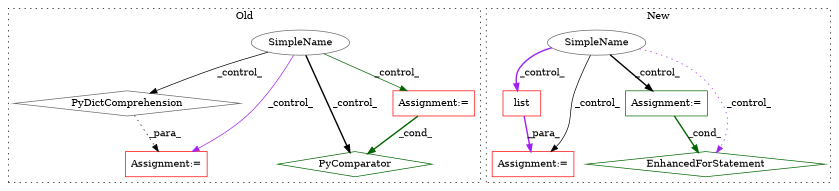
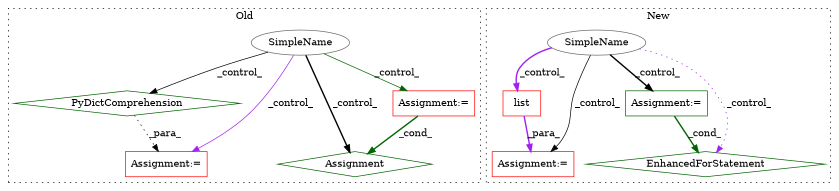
node "PyDictComprehension": color gray40 -> darkgreen
node "PyComparator": label "PyComparator" -> "Assignment"
